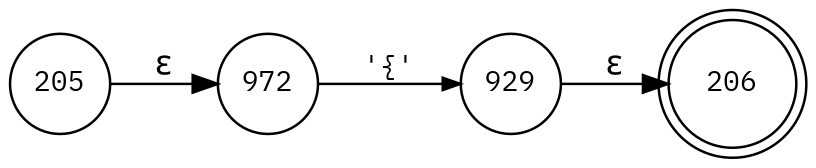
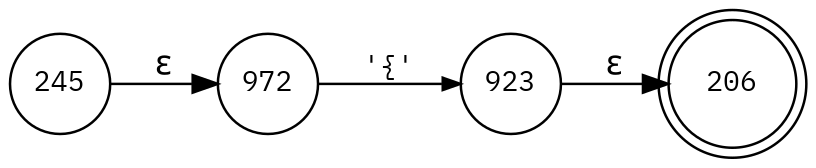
node "205": label "205" -> "245"
node "929": label "929" -> "923"
